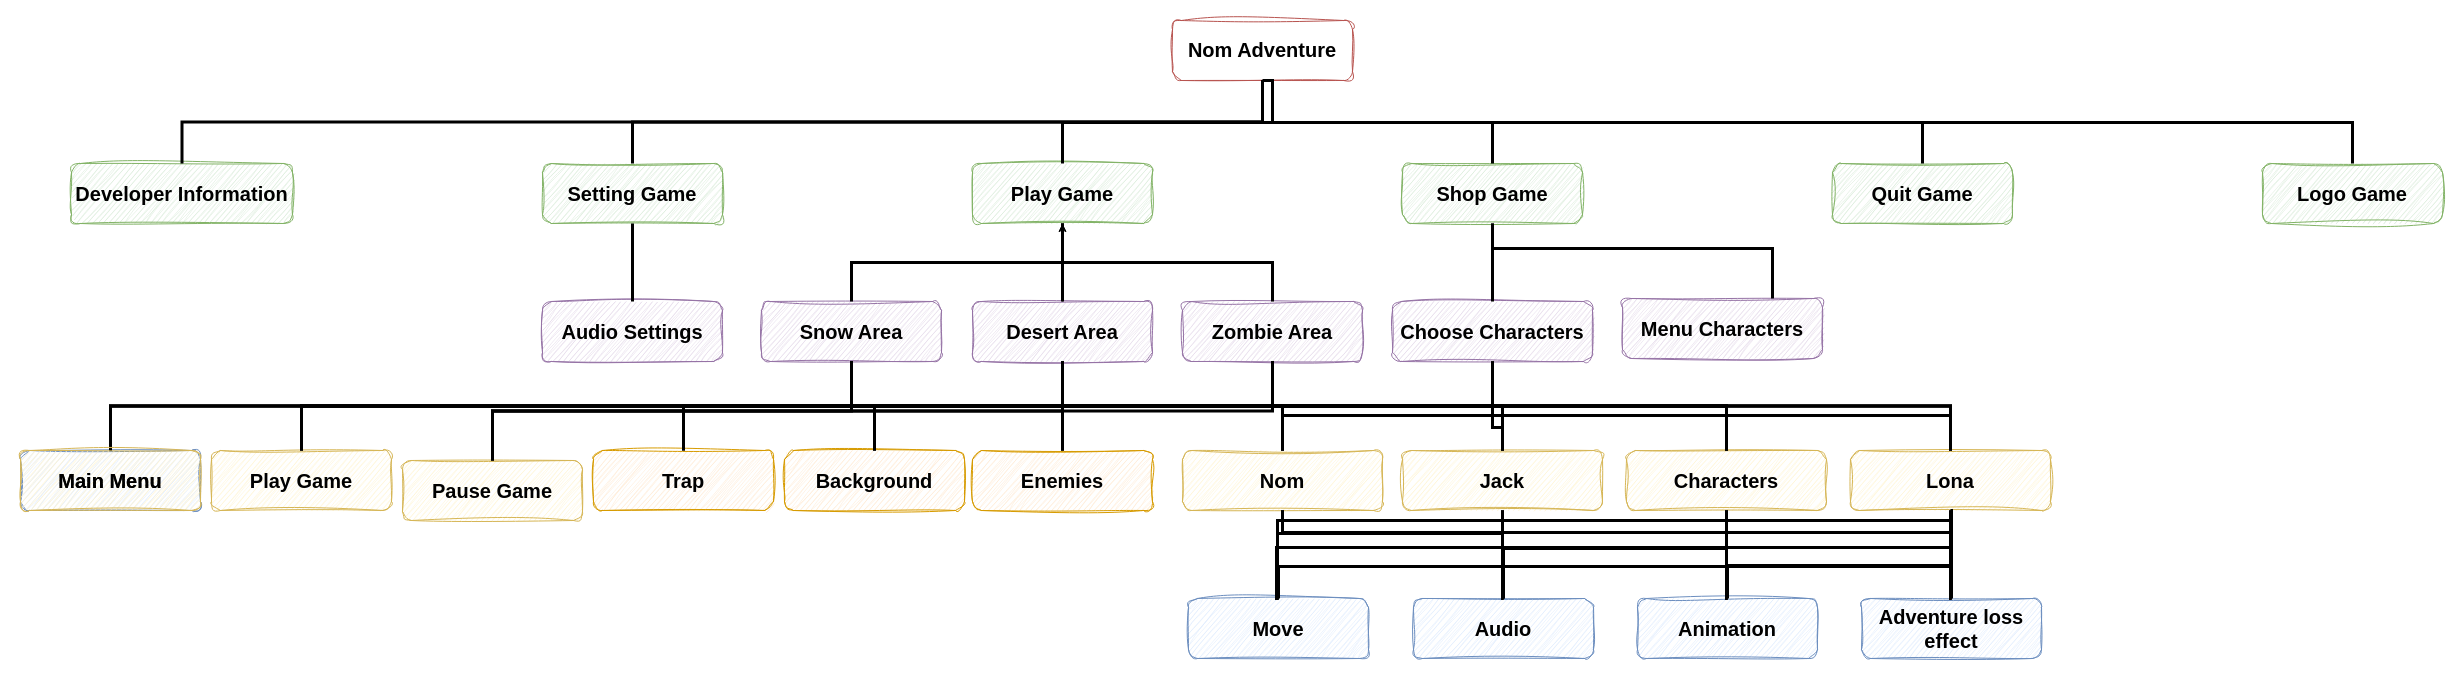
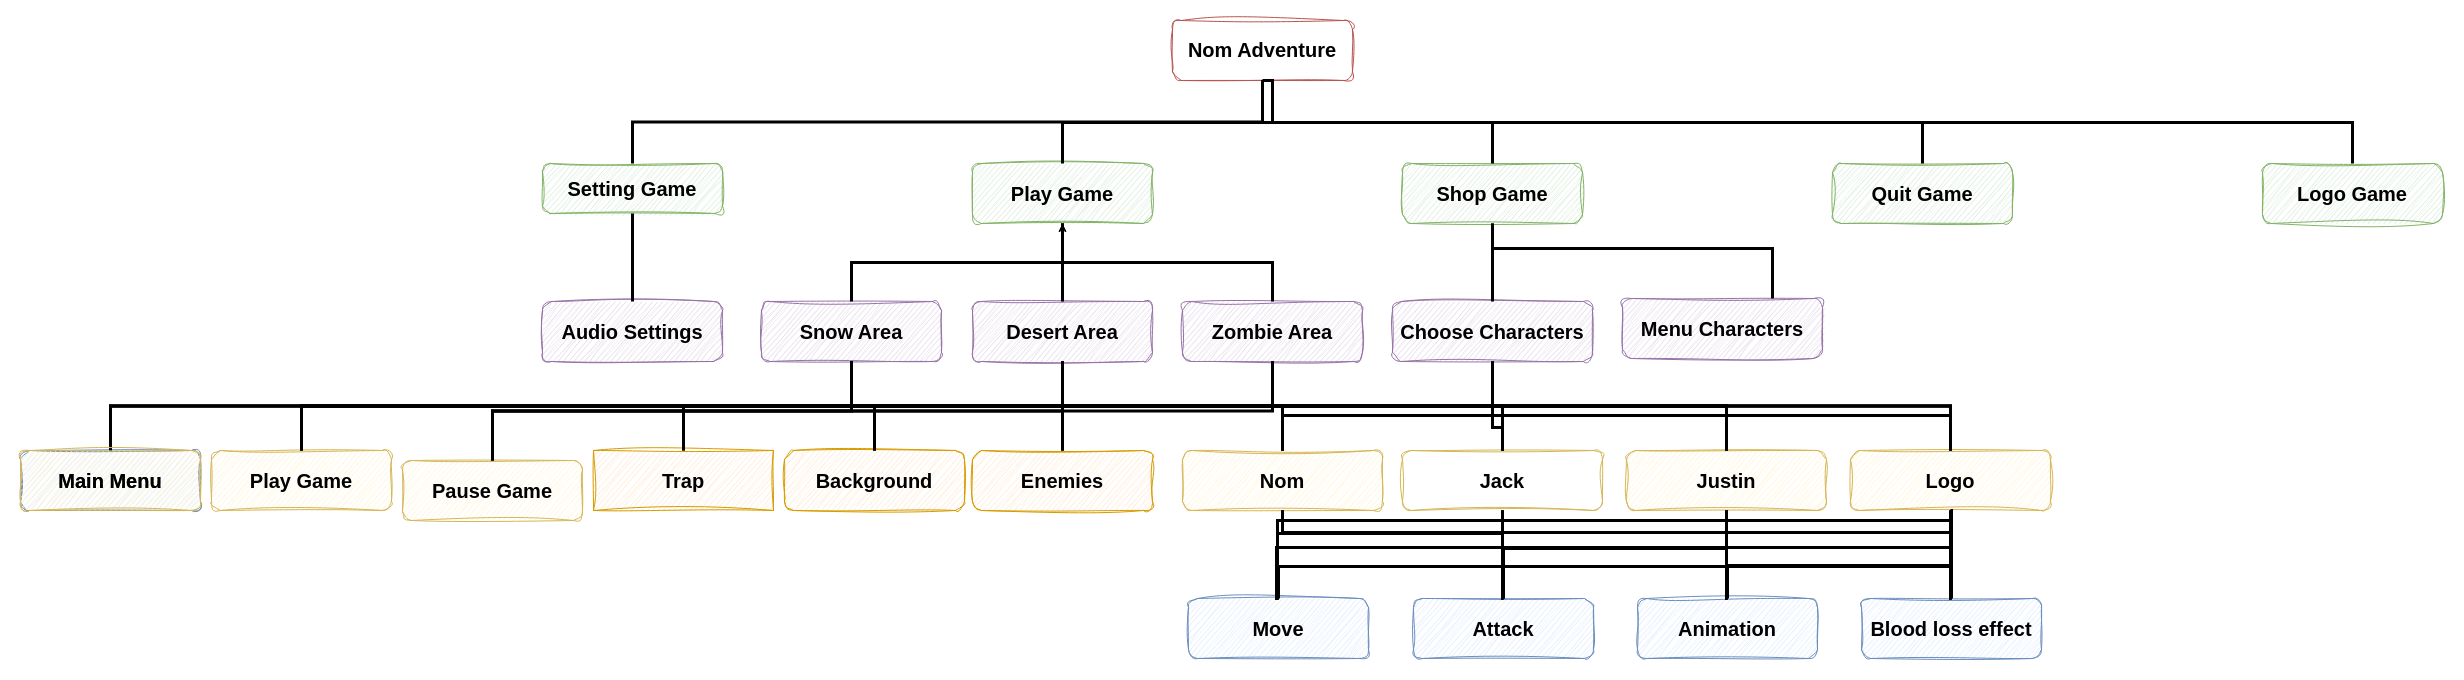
edge "Nom Adventure" -- "Developer Information": removed
node "Developer Information": removed
node "Setting Game": size 180x60 -> 180x50
node "Trap": shape rounded rectangle -> rectangle
node "Jack": fillcolor #fff2cc -> #ffffff
node "Characters": label "Characters" -> "Justin"
node "Lona": label "Lona" -> "Logo"
node "Audio": label "Audio" -> "Attack"
node "Adventure loss effect": label "Adventure loss effect" -> "Blood loss effect"
